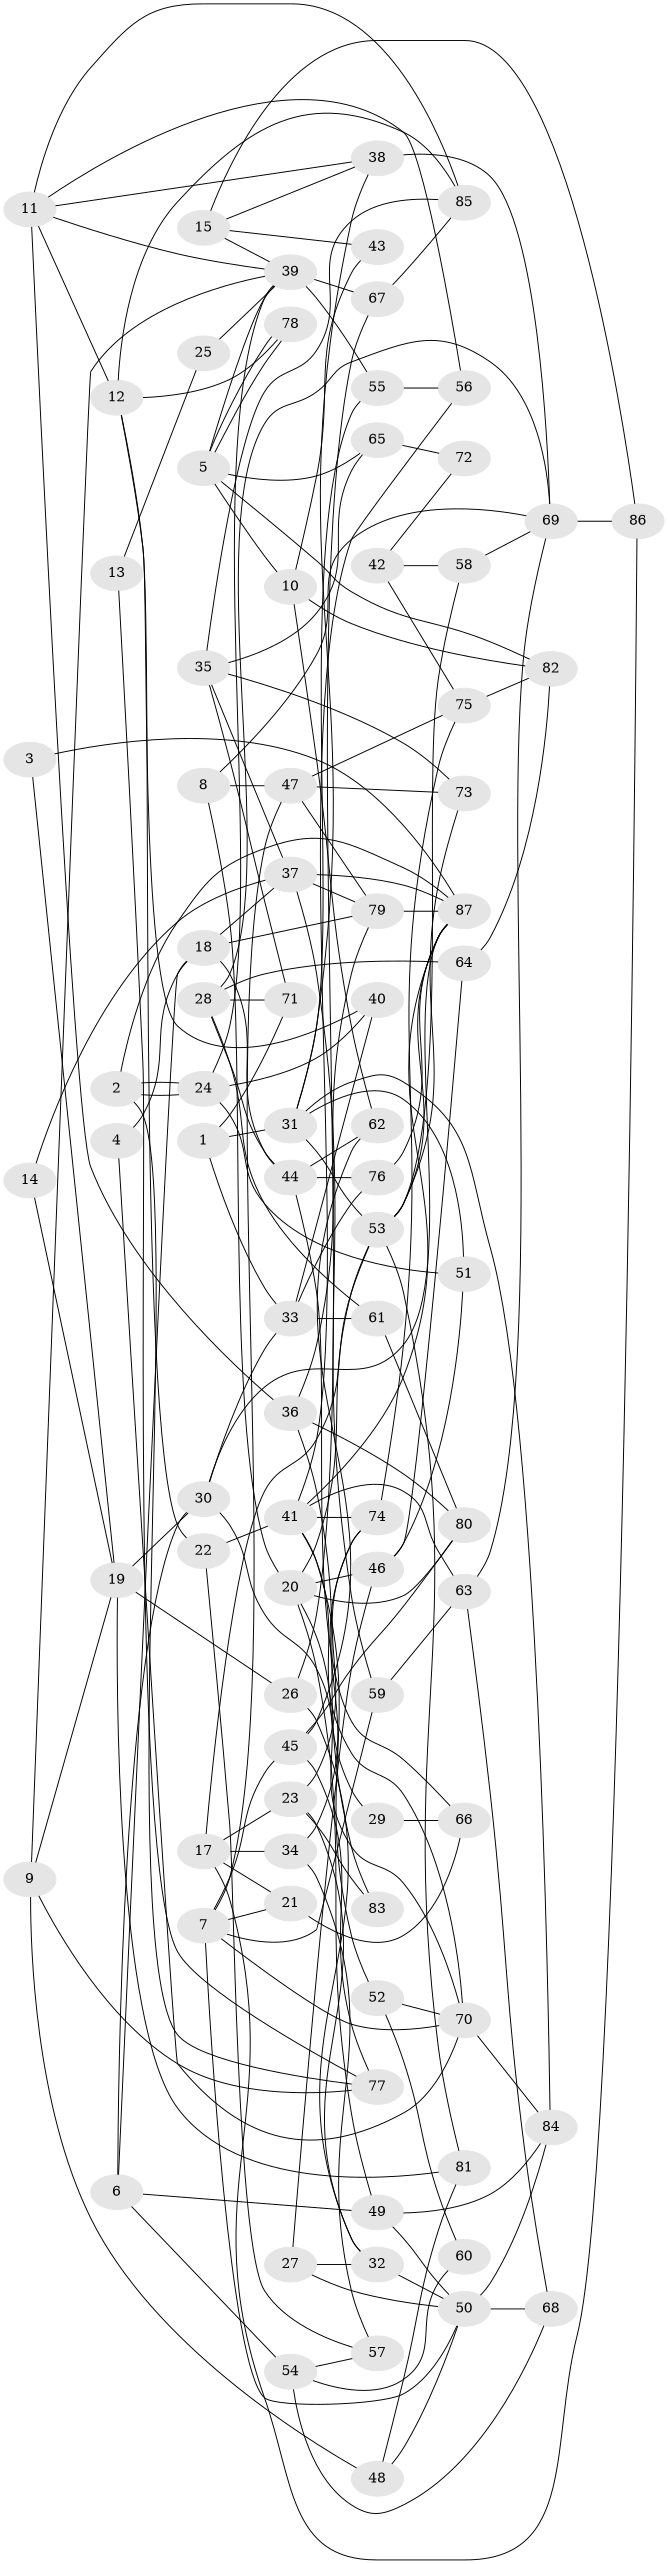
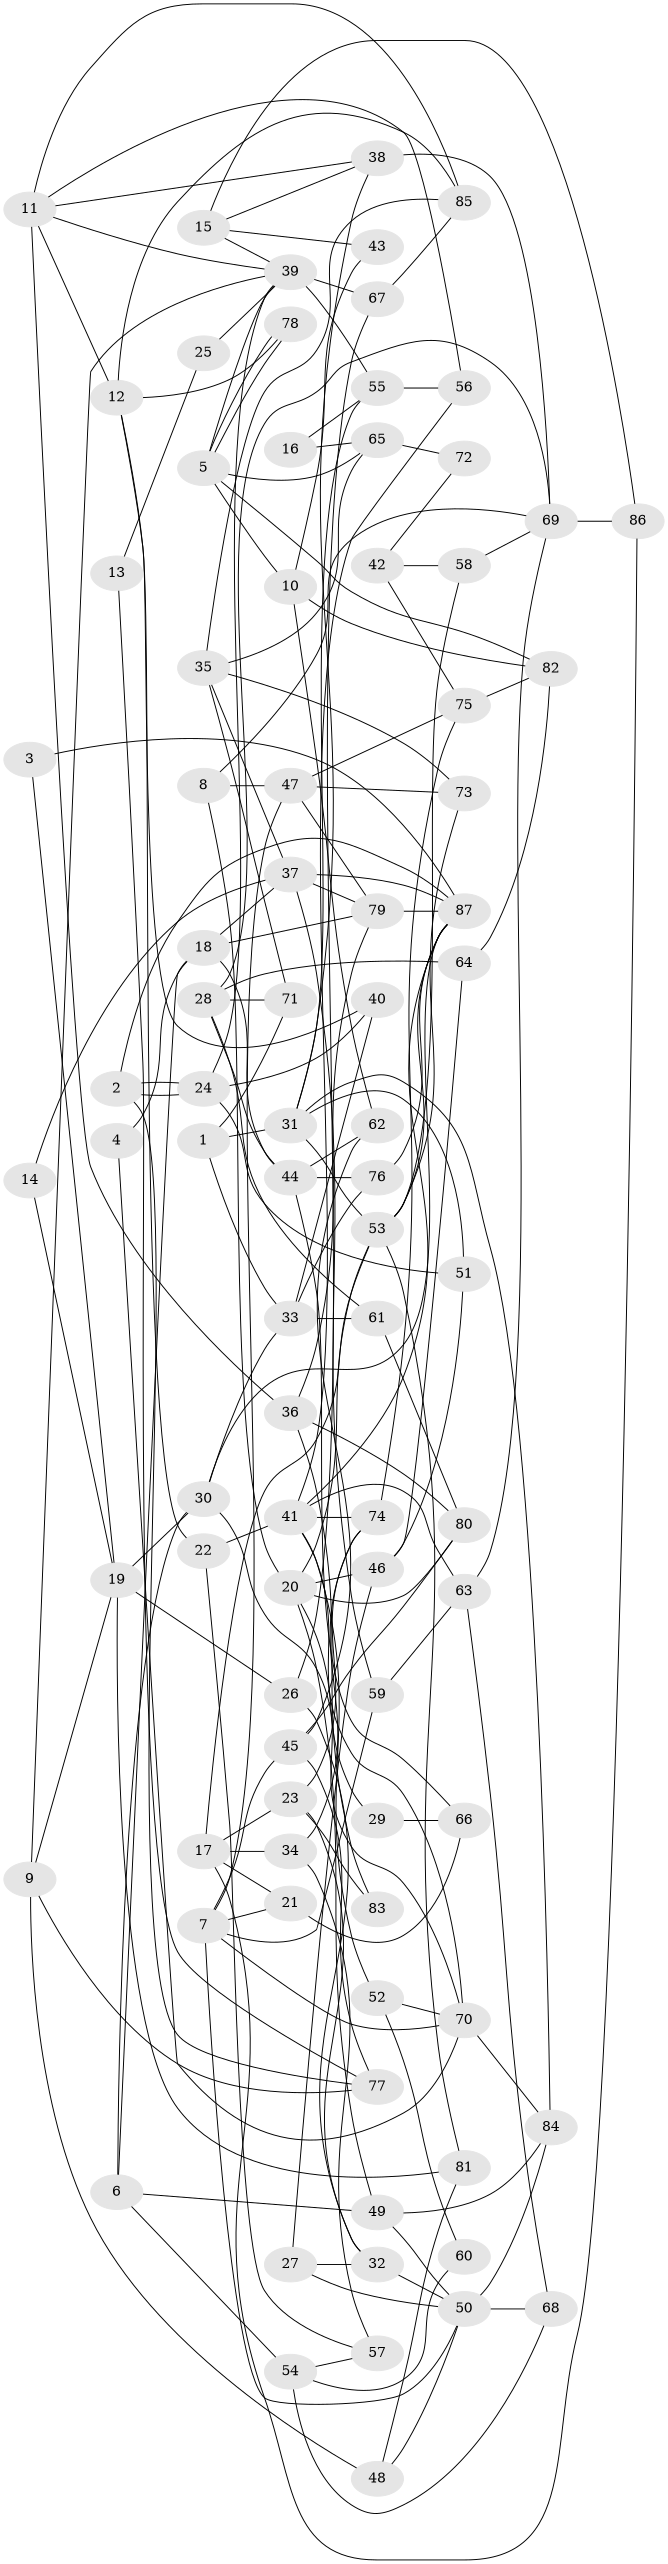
node "16": added
